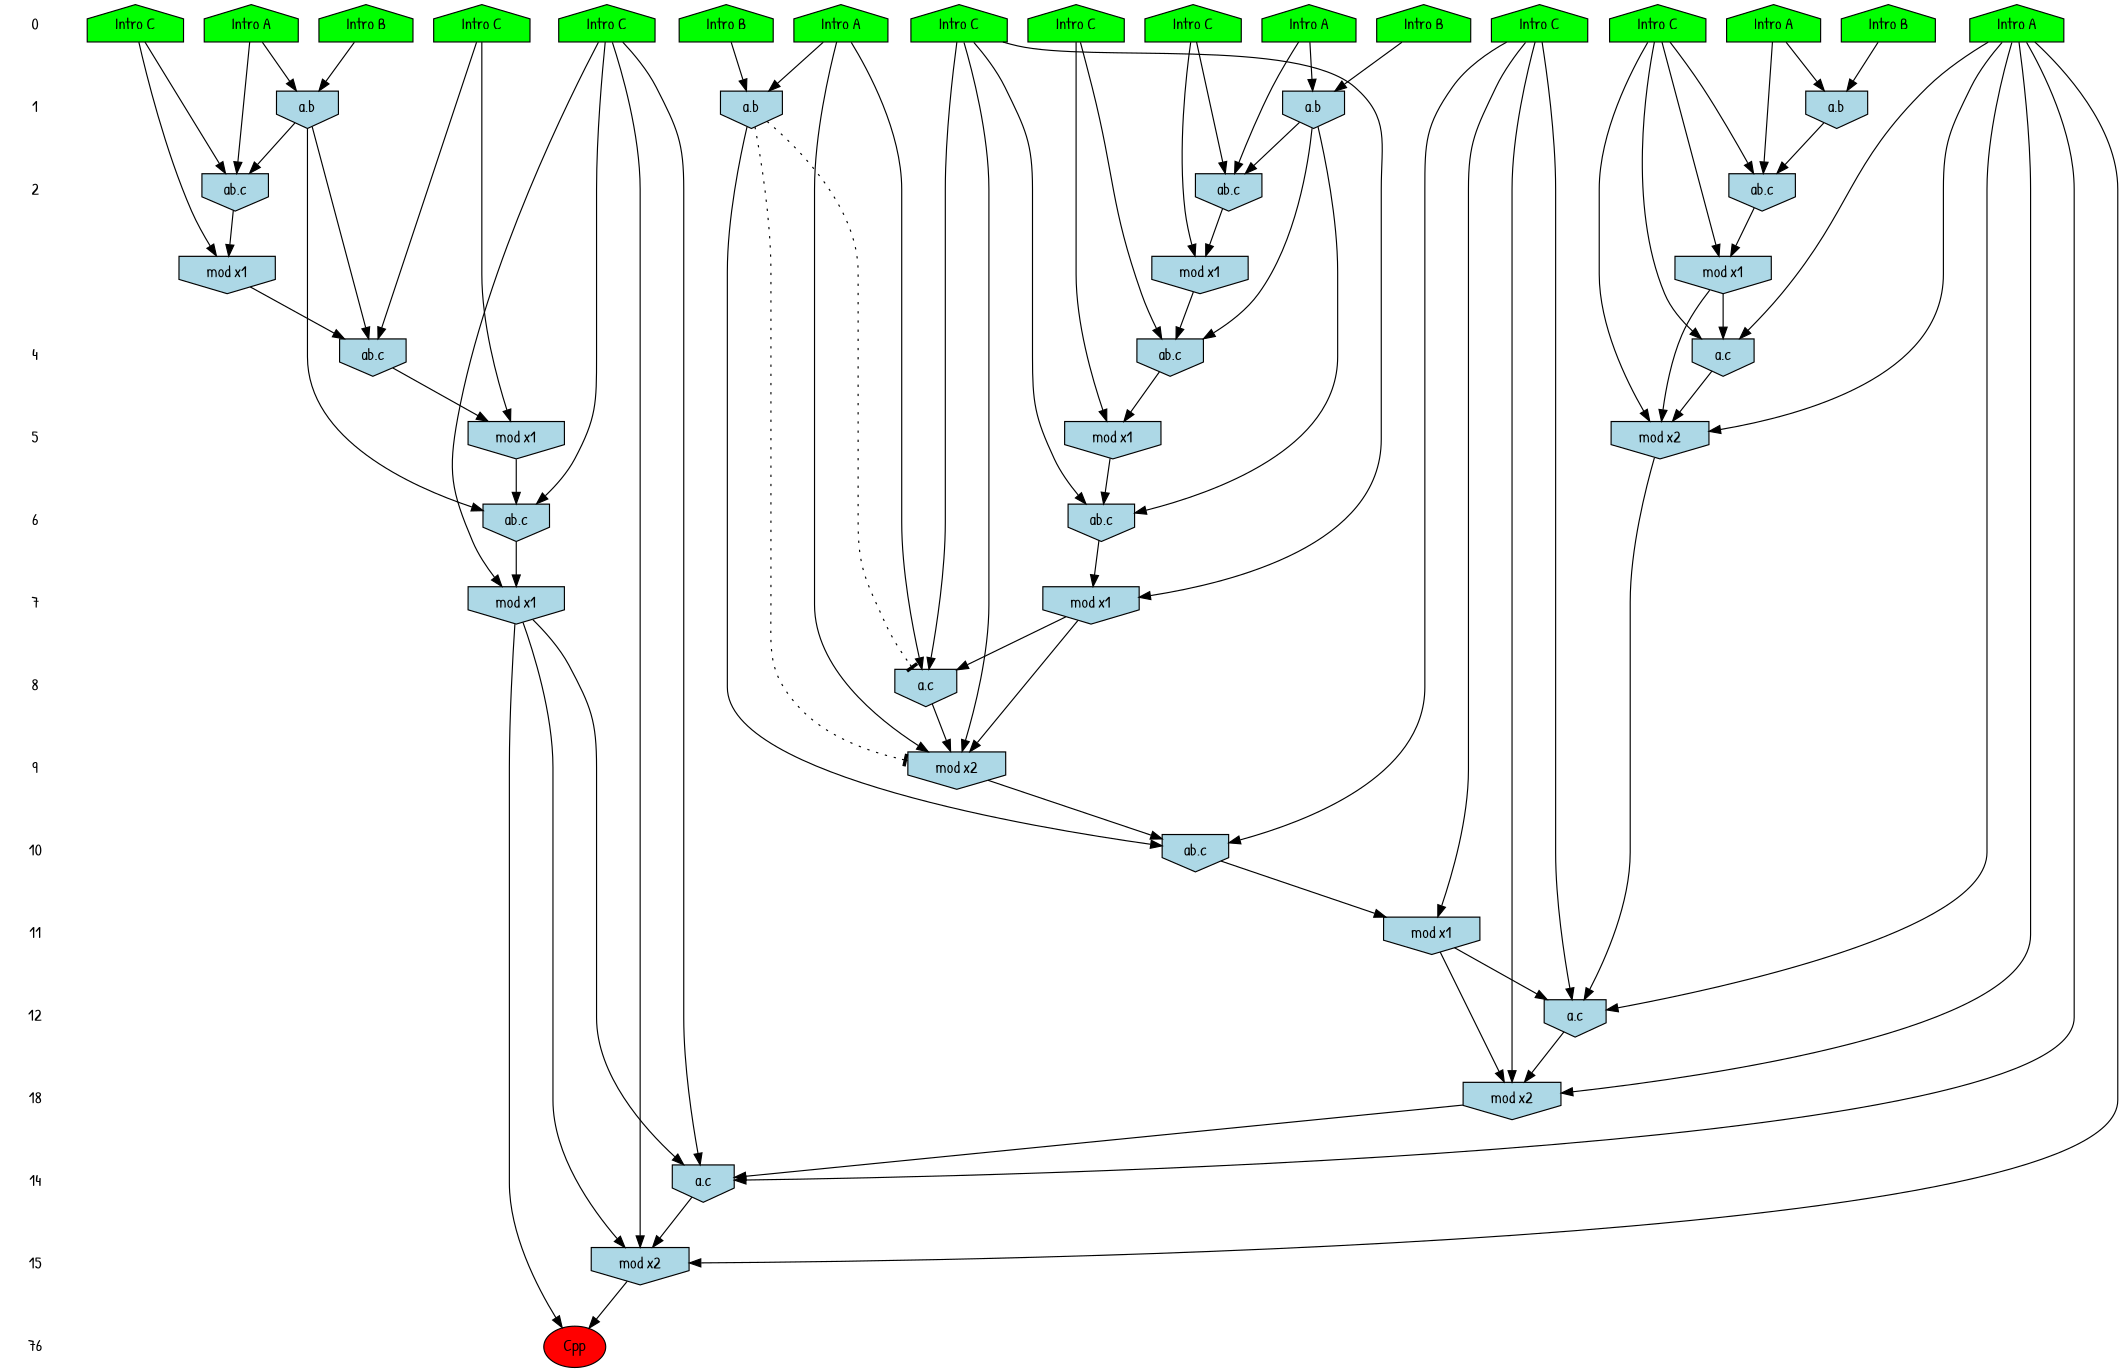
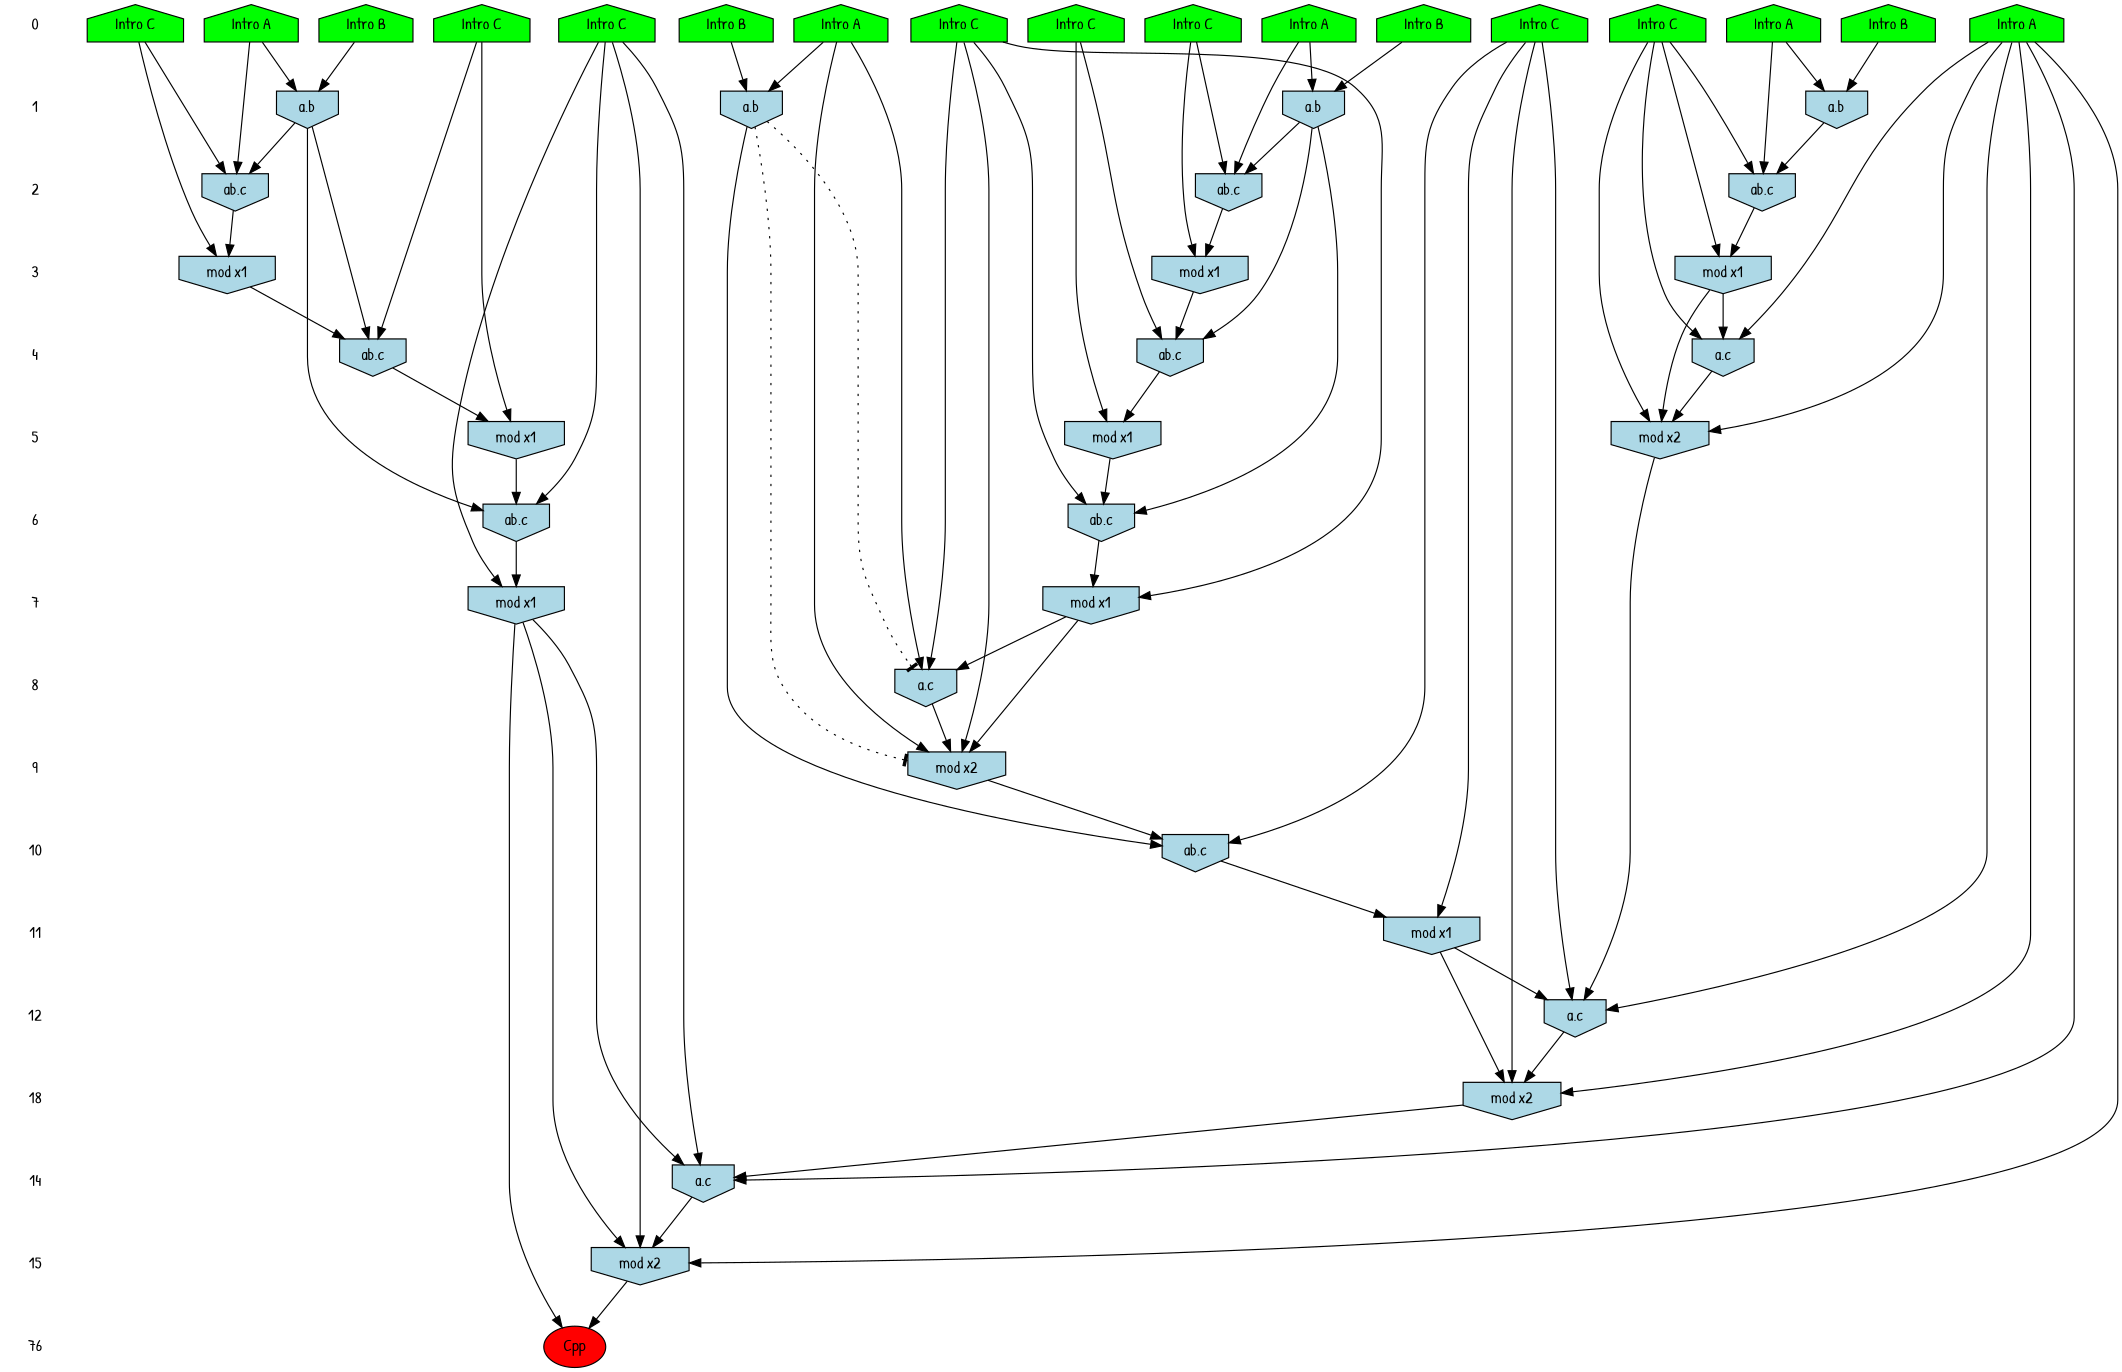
node "3": added
